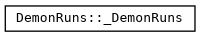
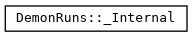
node "DemonRuns::_DemonRuns": label "DemonRuns::_DemonRuns" -> "DemonRuns::_Internal"
